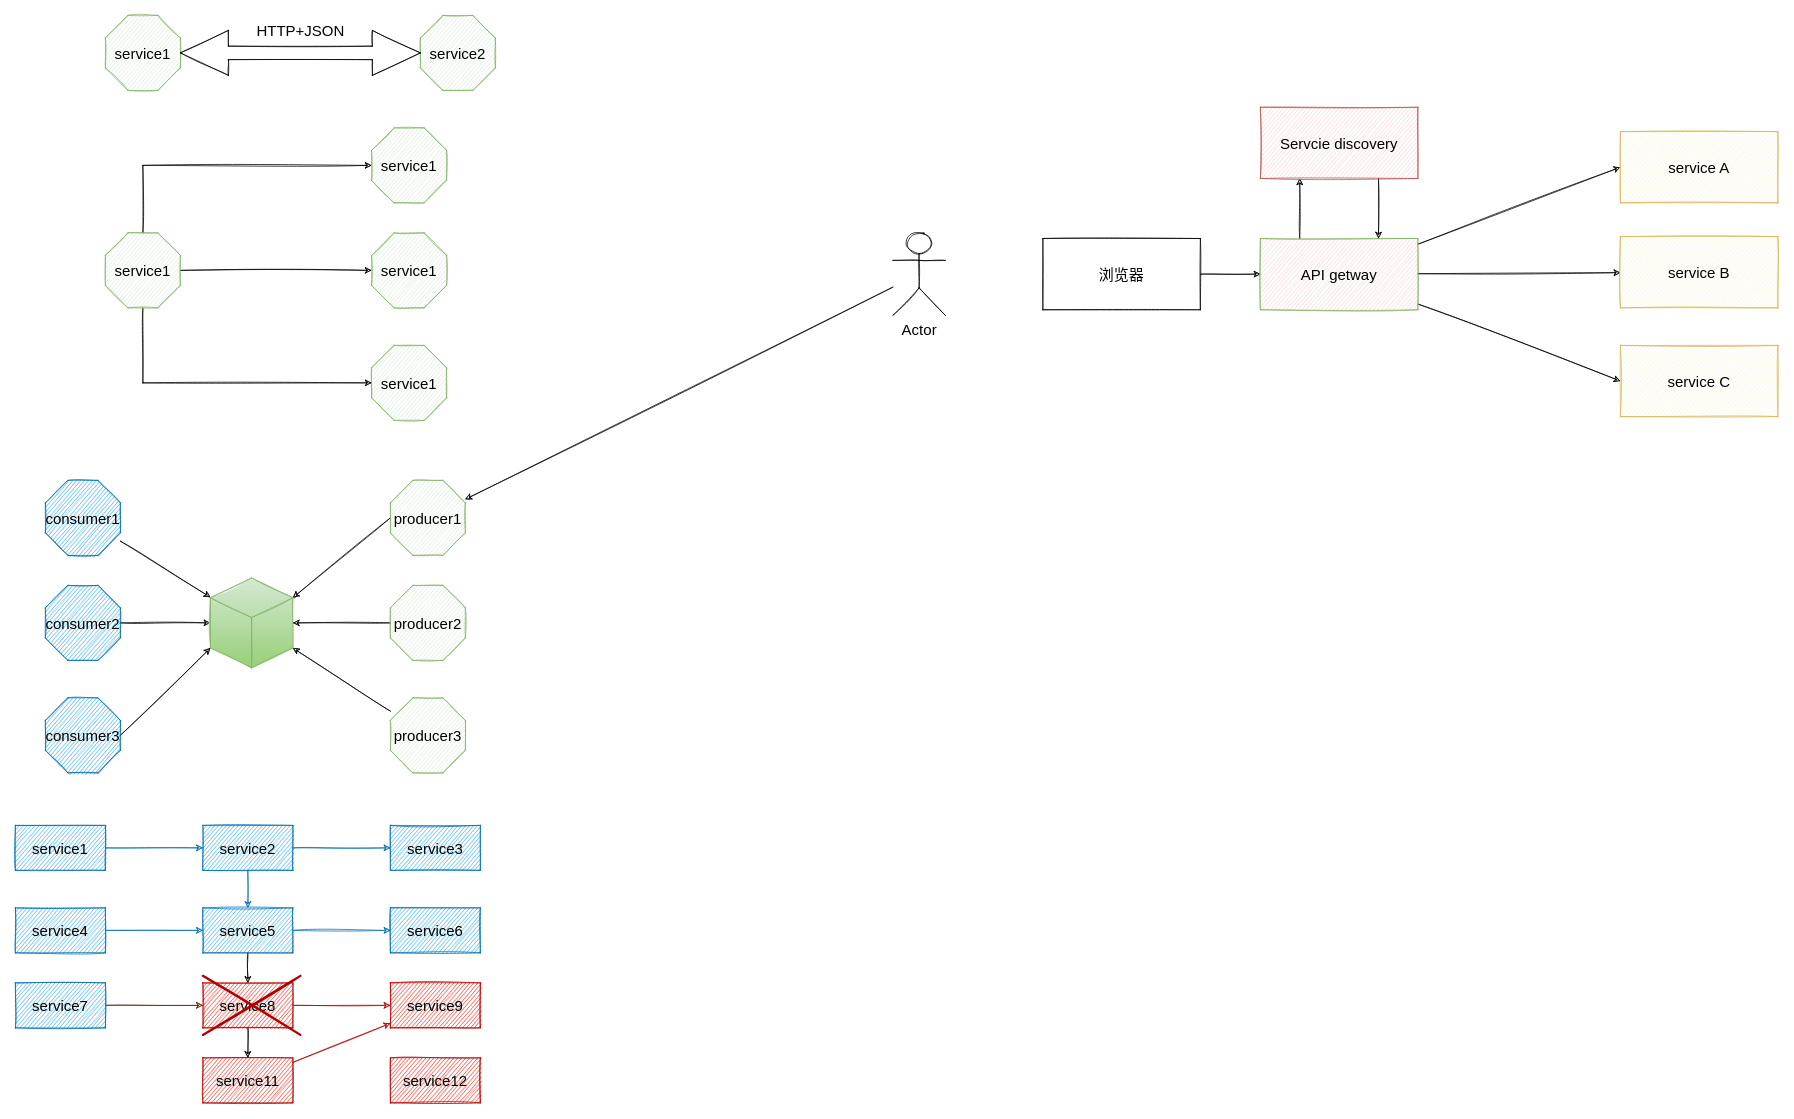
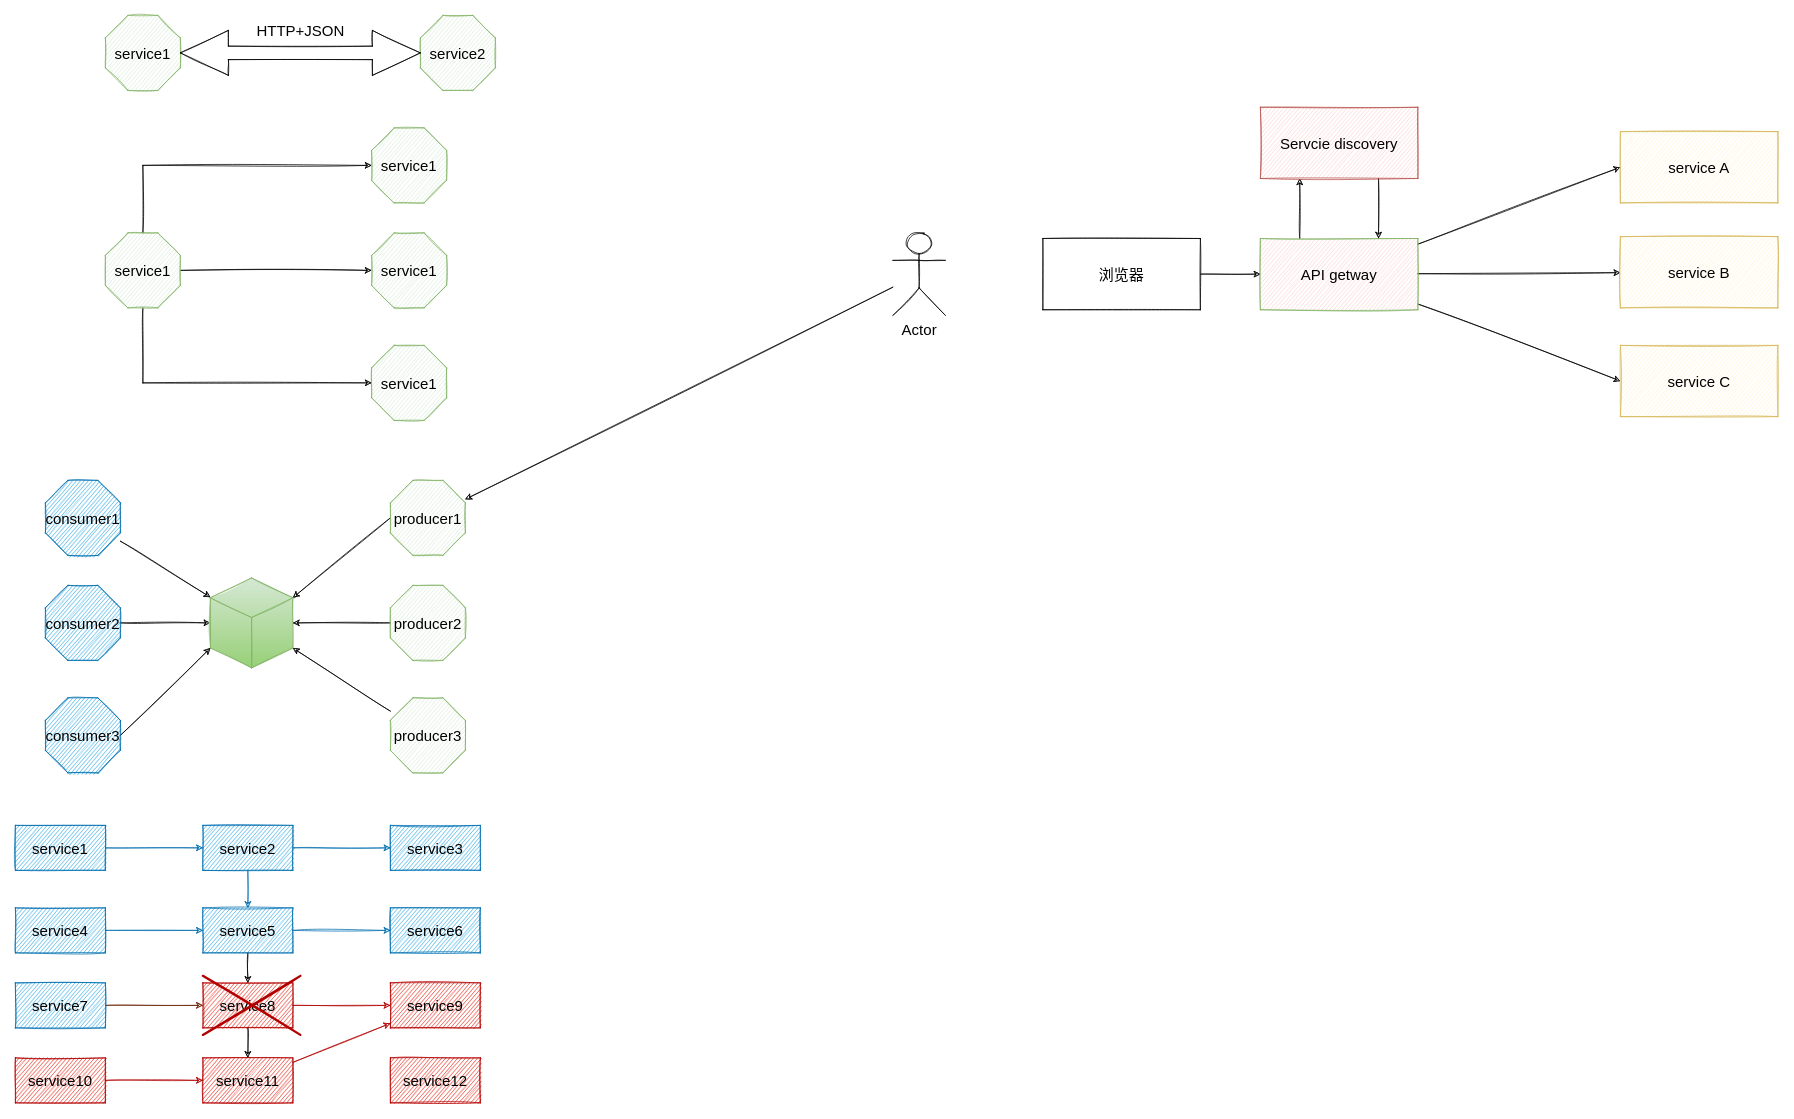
node "service10": added
edge "service10" -> "service11": added
